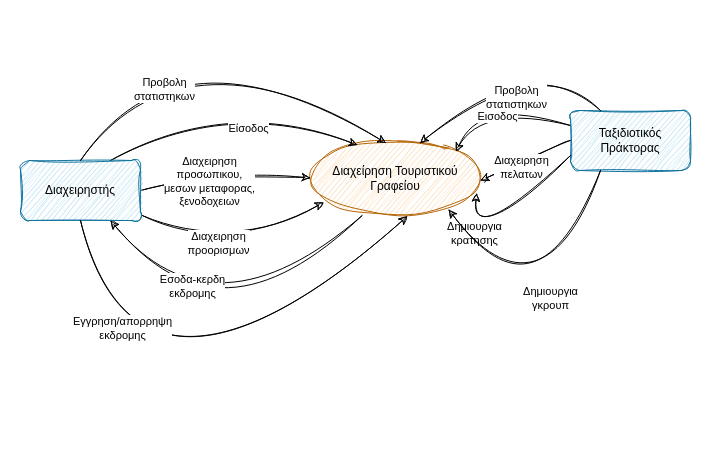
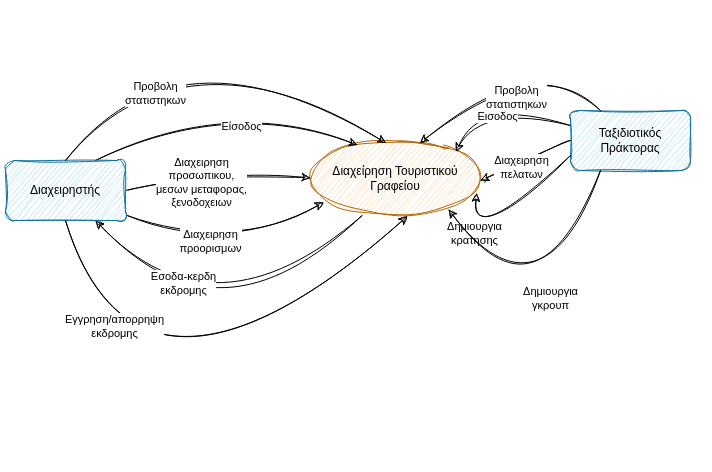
node "Διαχειρηστής": moved (81, 191) -> (66, 191)
